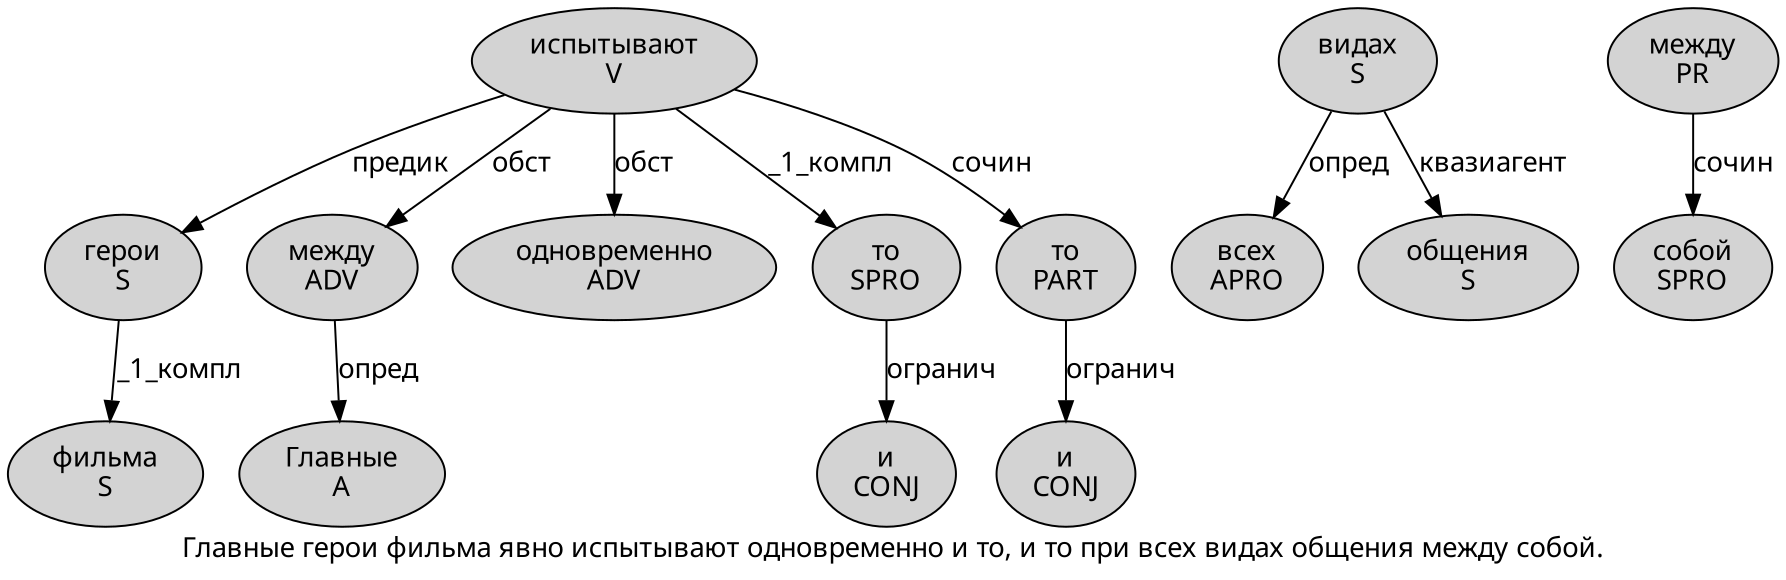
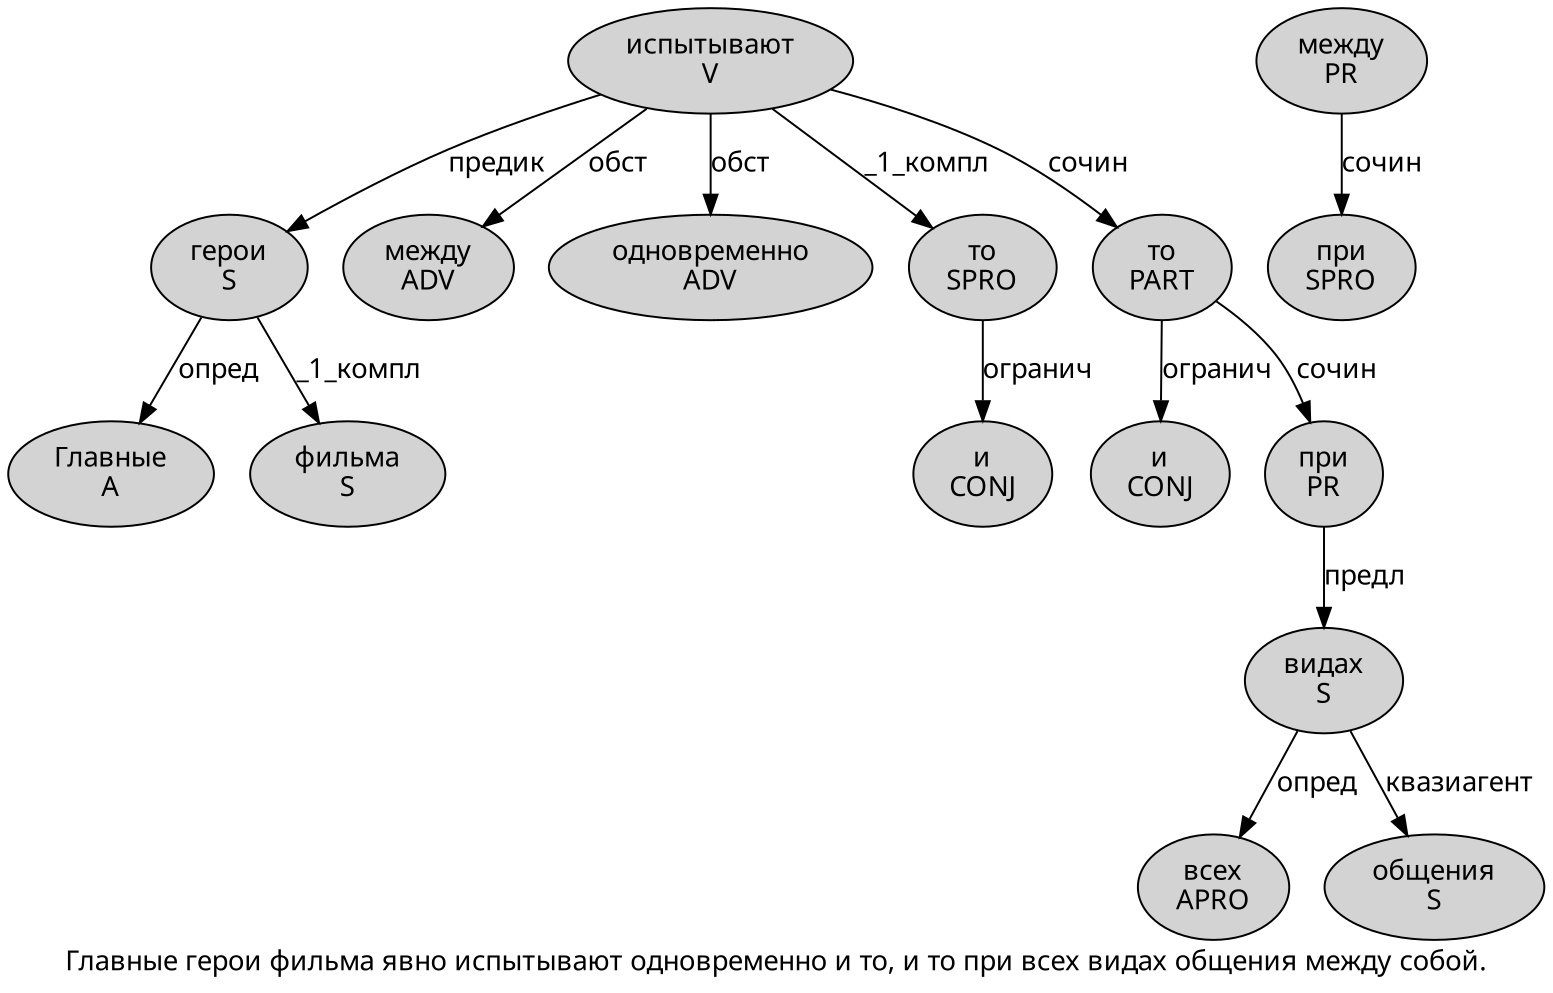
node "собой SPRO": label "собой SPRO" -> "при SPRO"
edge "между ADV" -> "Главные A": now "герои S" -> "Главные A"
node "при PR": added
